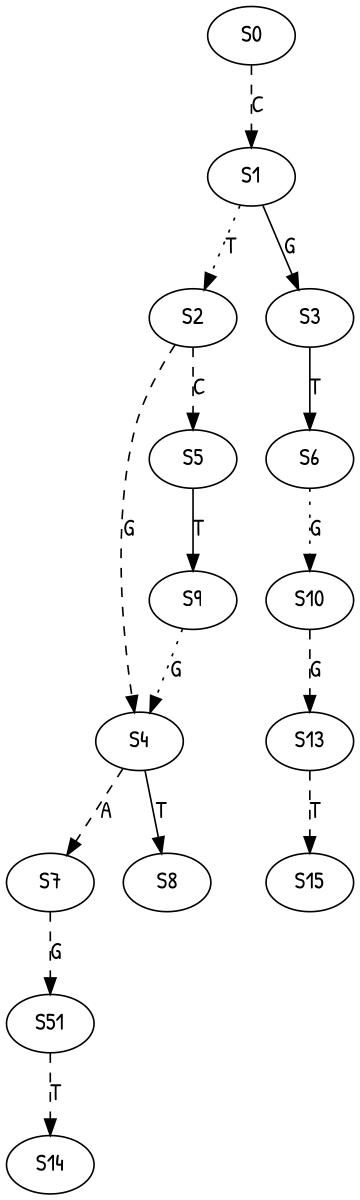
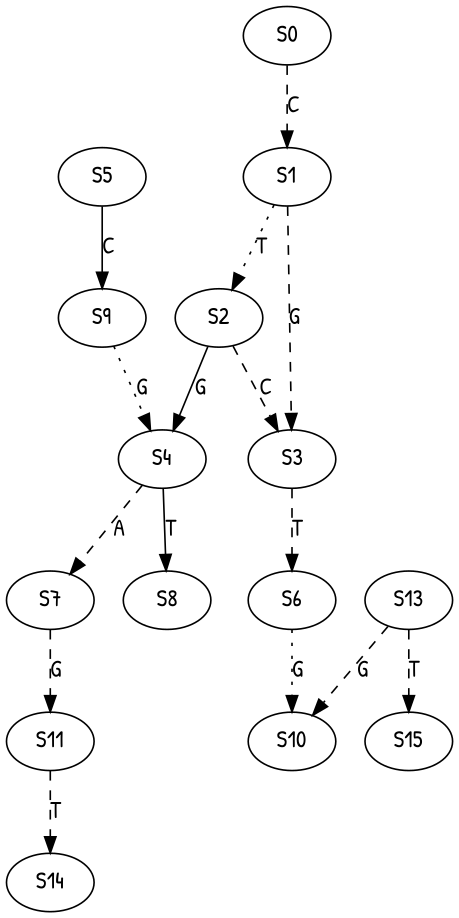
edge "S1" -> "S3": style solid -> dashed
edge "S2" -> "S5": now "S2" -> "S3"
edge "S3" -> "S6": style solid -> dashed
edge "S2" -> "S4": style dashed -> solid
edge "S5" -> "S9": label "T" -> "C"
edge "S10" -> "S13": reversed
node "S51": label "S51" -> "S11"
